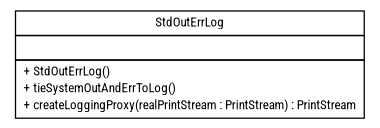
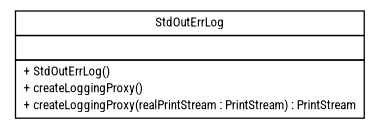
node "StdOutErrLog": text "+ tieSystemOutAndErrToLog()" -> "+ createLoggingProxy()"
